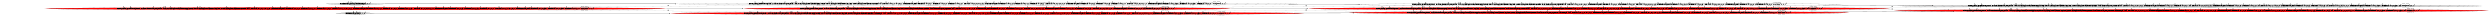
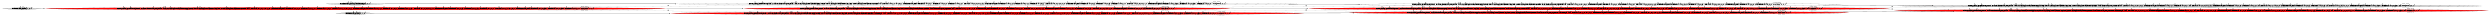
node "testTimeBoundaryCaching['1', '0', '0']": added
